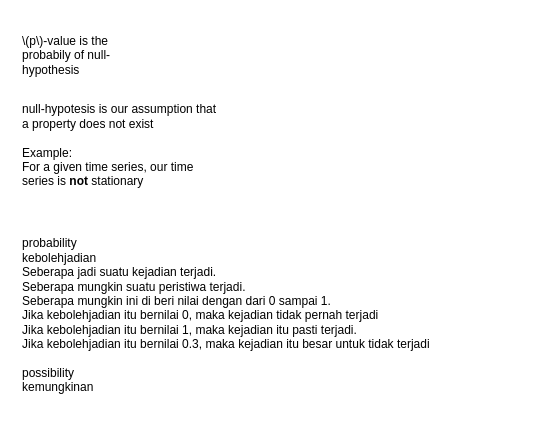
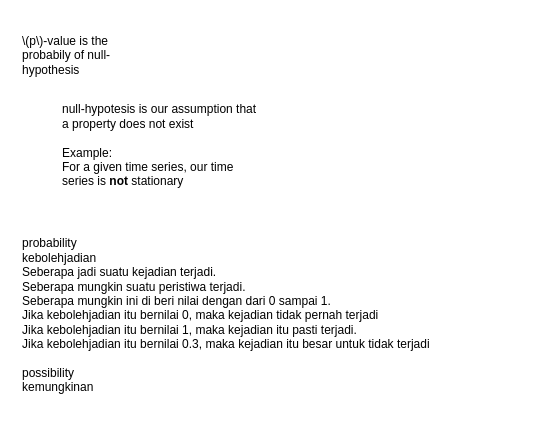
node "null-hypotesis is our assumption that a property does not exist Example: For a given time series, our time series is not stationary": moved (121, 146) -> (161, 146)
